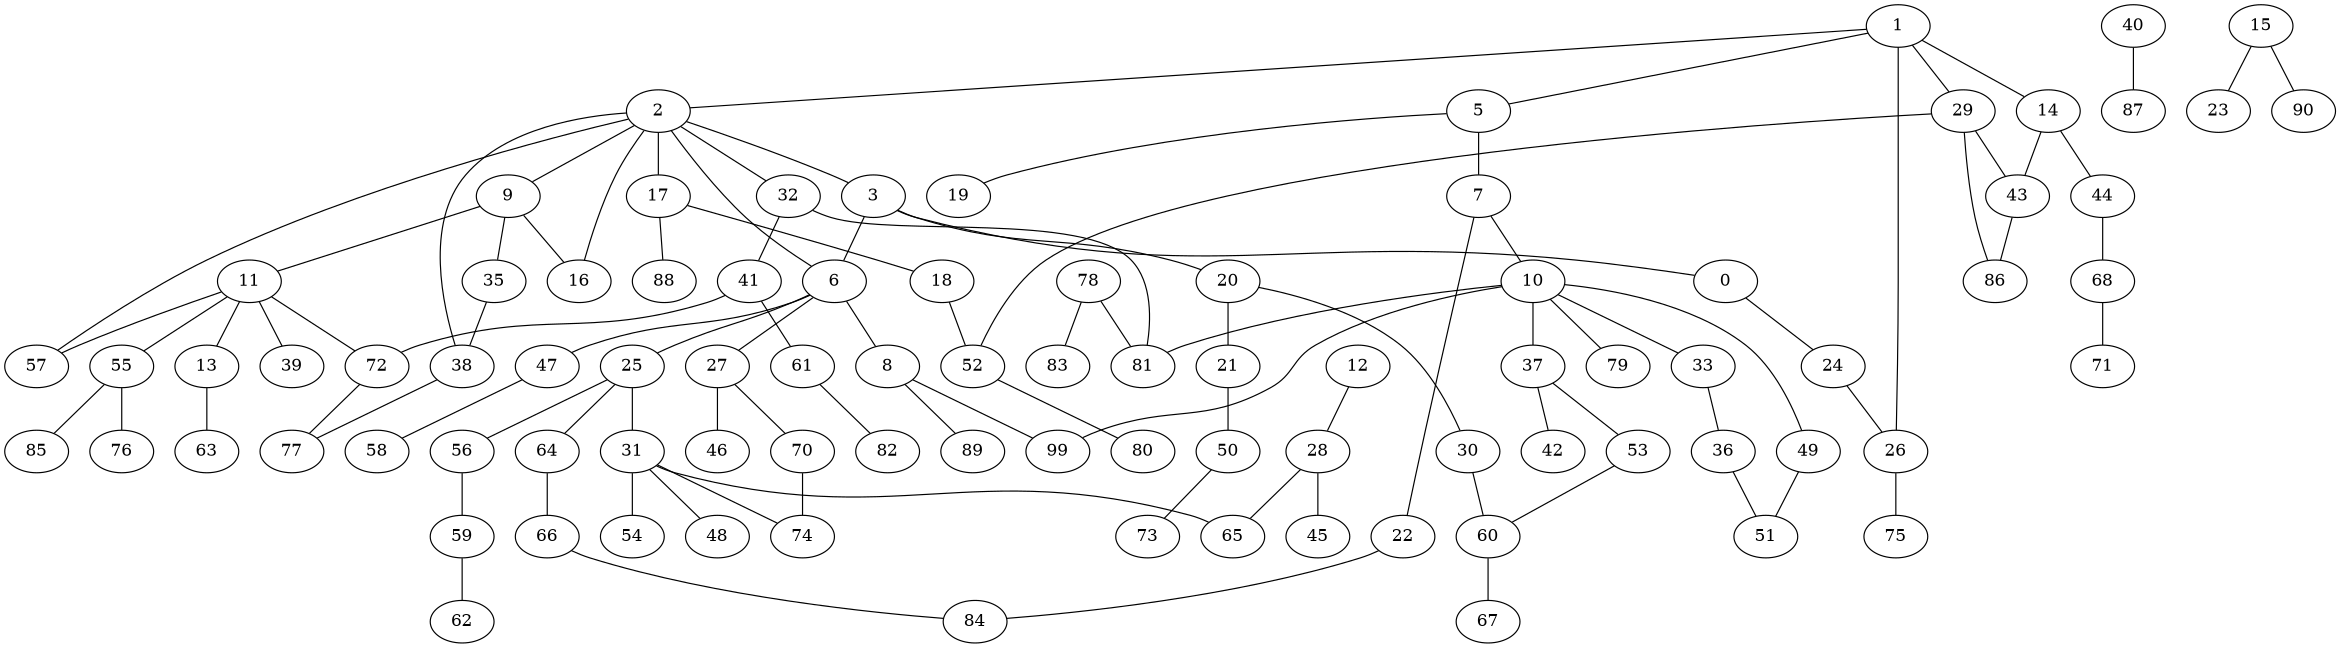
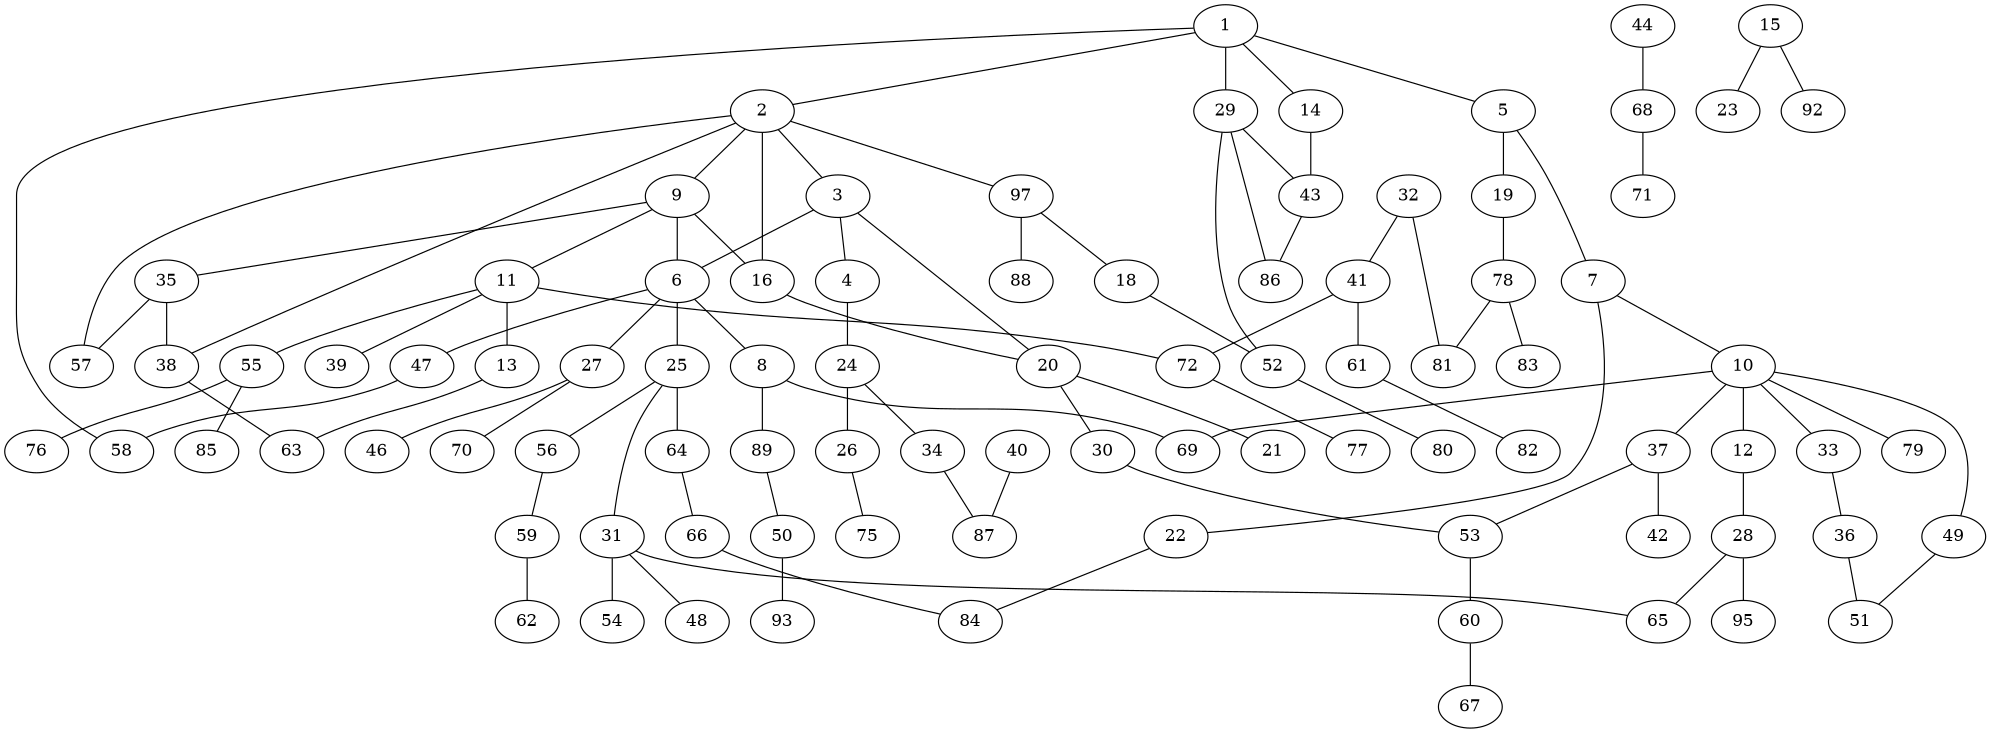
node "90": label "90" -> "92"
edge "2" -- "32": removed
edge "14" -- "44": removed
node "17": label "17" -> "97"
edge "2" -- "6": now "9" -- "6"
edge "19" -- "78": added
edge "1" -- "26": now "1" -- "58"
node "0": label "0" -> "4"
edge "10" -- "81": now "10" -- "12"
edge "11" -- "57": now "35" -- "57"
edge "16" -- "20": added
edge "38" -- "77": now "38" -- "63"
edge "21" -- "50": now "89" -- "50"
node "34": added
node "99": label "99" -> "69"
edge "30" -- "60": now "30" -- "53"
node "74": removed
node "73": label "73" -> "93"
node "45": label "45" -> "95"
